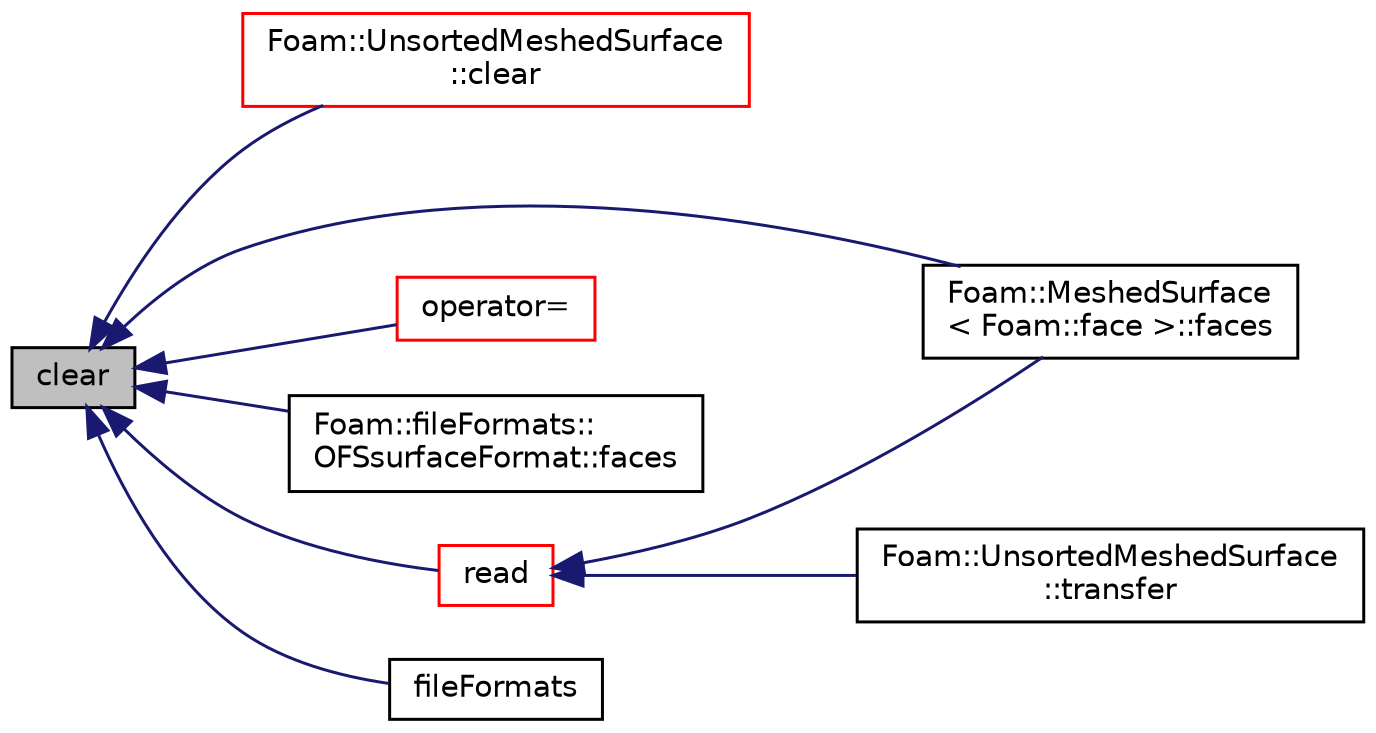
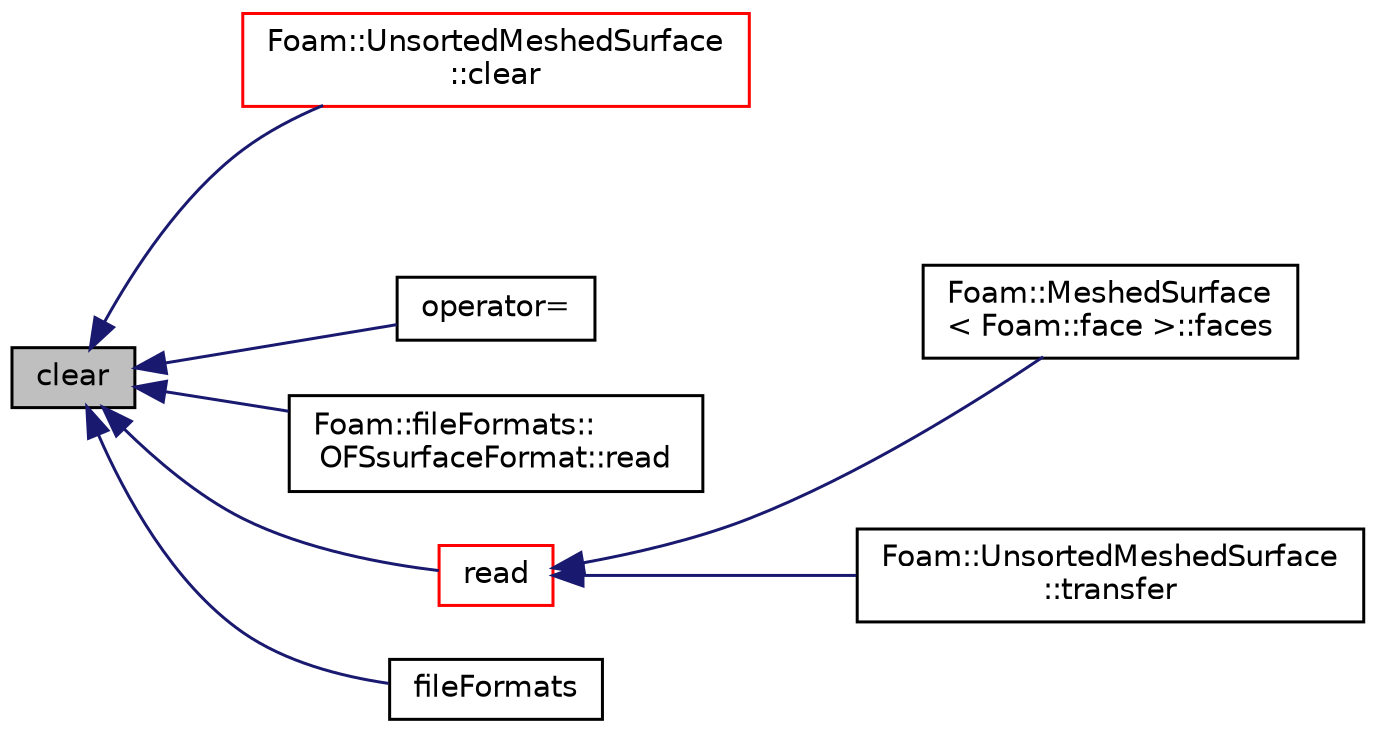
edge "Foam::MeshedSurface < Foam::face >::faces" -> "clear": removed
node "operator=": color red -> black
node "Foam::fileFormats:: OFSsurfaceFormat::faces": label "Foam::fileFormats:: OFSsurfaceFormat::faces" -> "Foam::fileFormats:: OFSsurfaceFormat::read"
